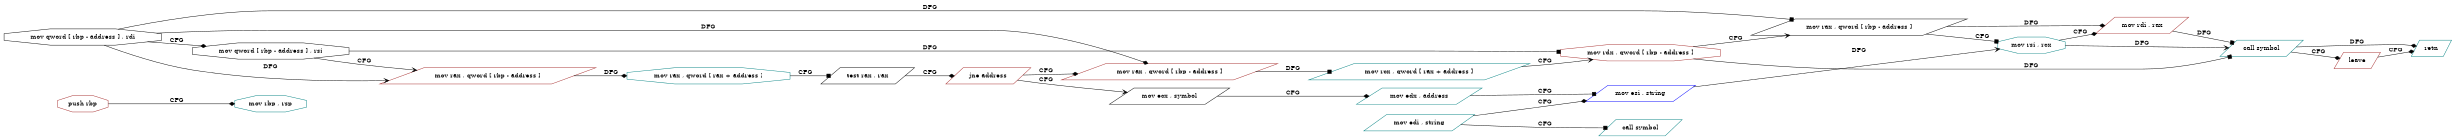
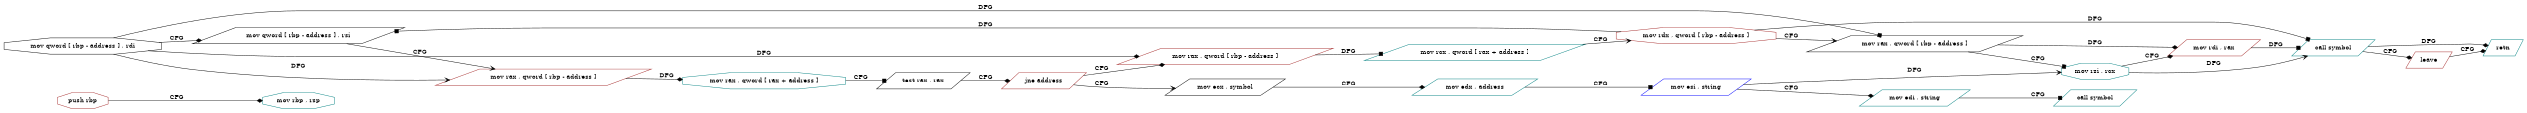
node "mov qword [ rbp - address ] , rsi": shape octagon -> parallelogram
edge "mov qword [ rbp - address ] , rsi" -> "mov rdx , qword [ rbp - address ]": reversed
edge "mov edi , string" -> "mov esi , string": reversed
